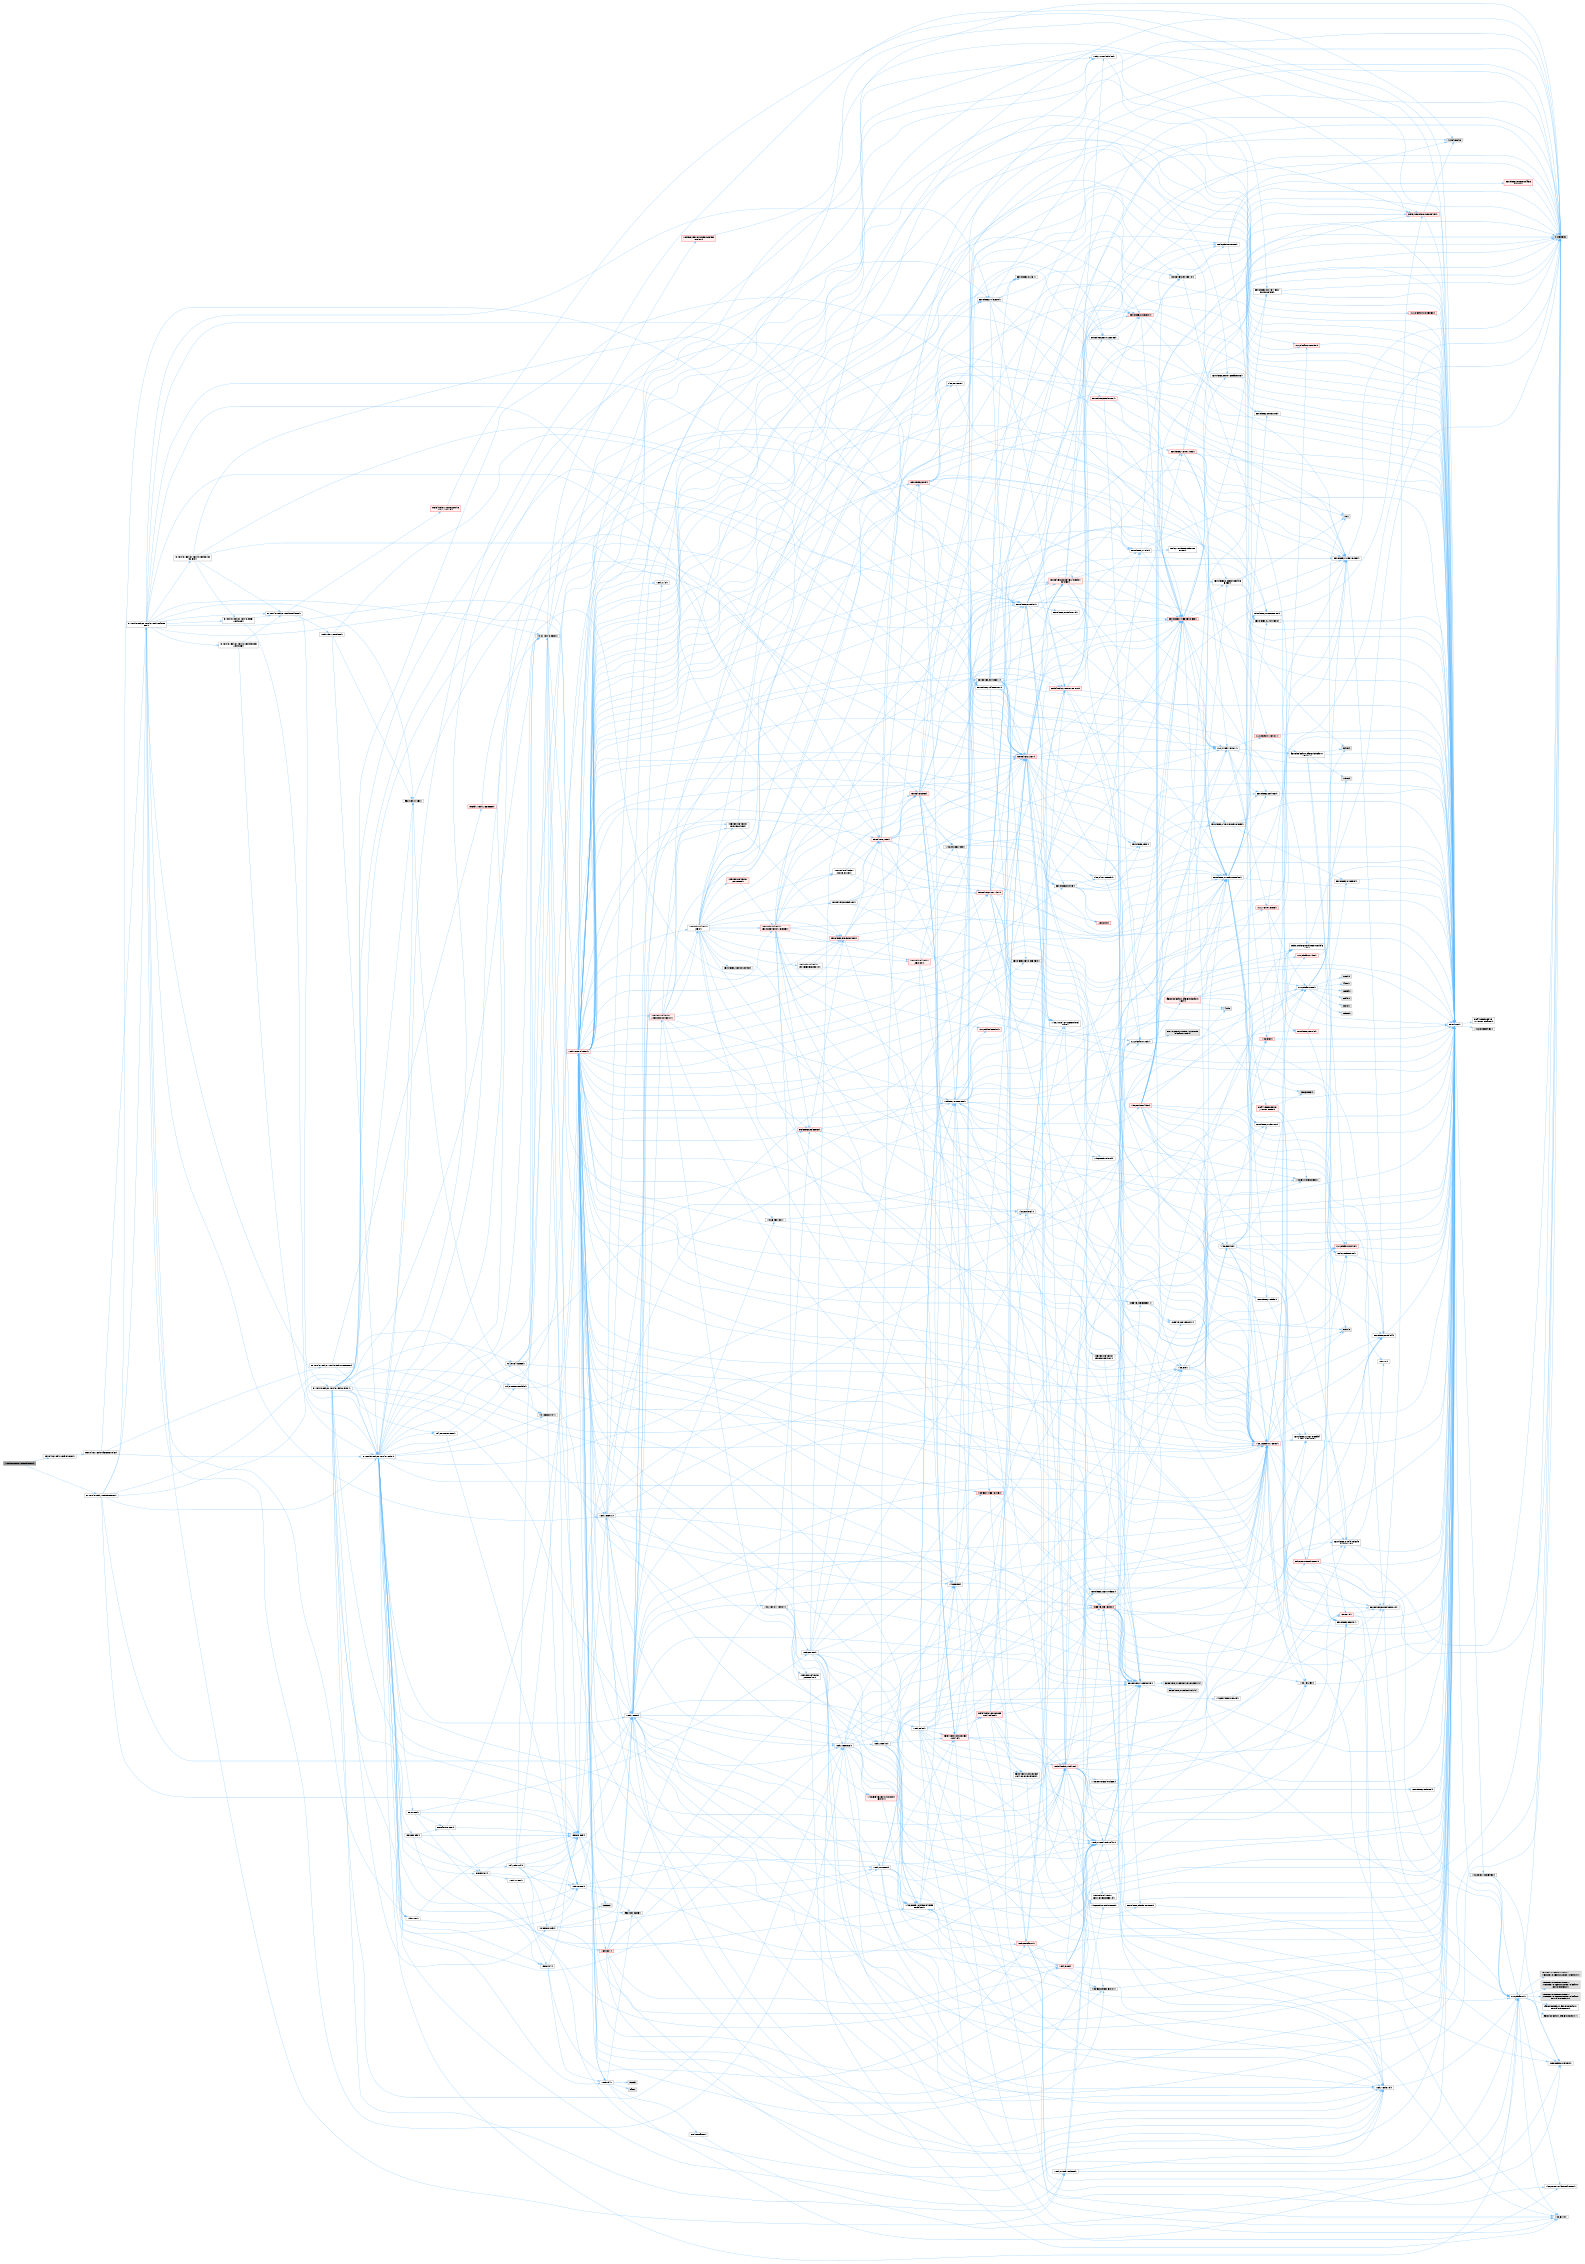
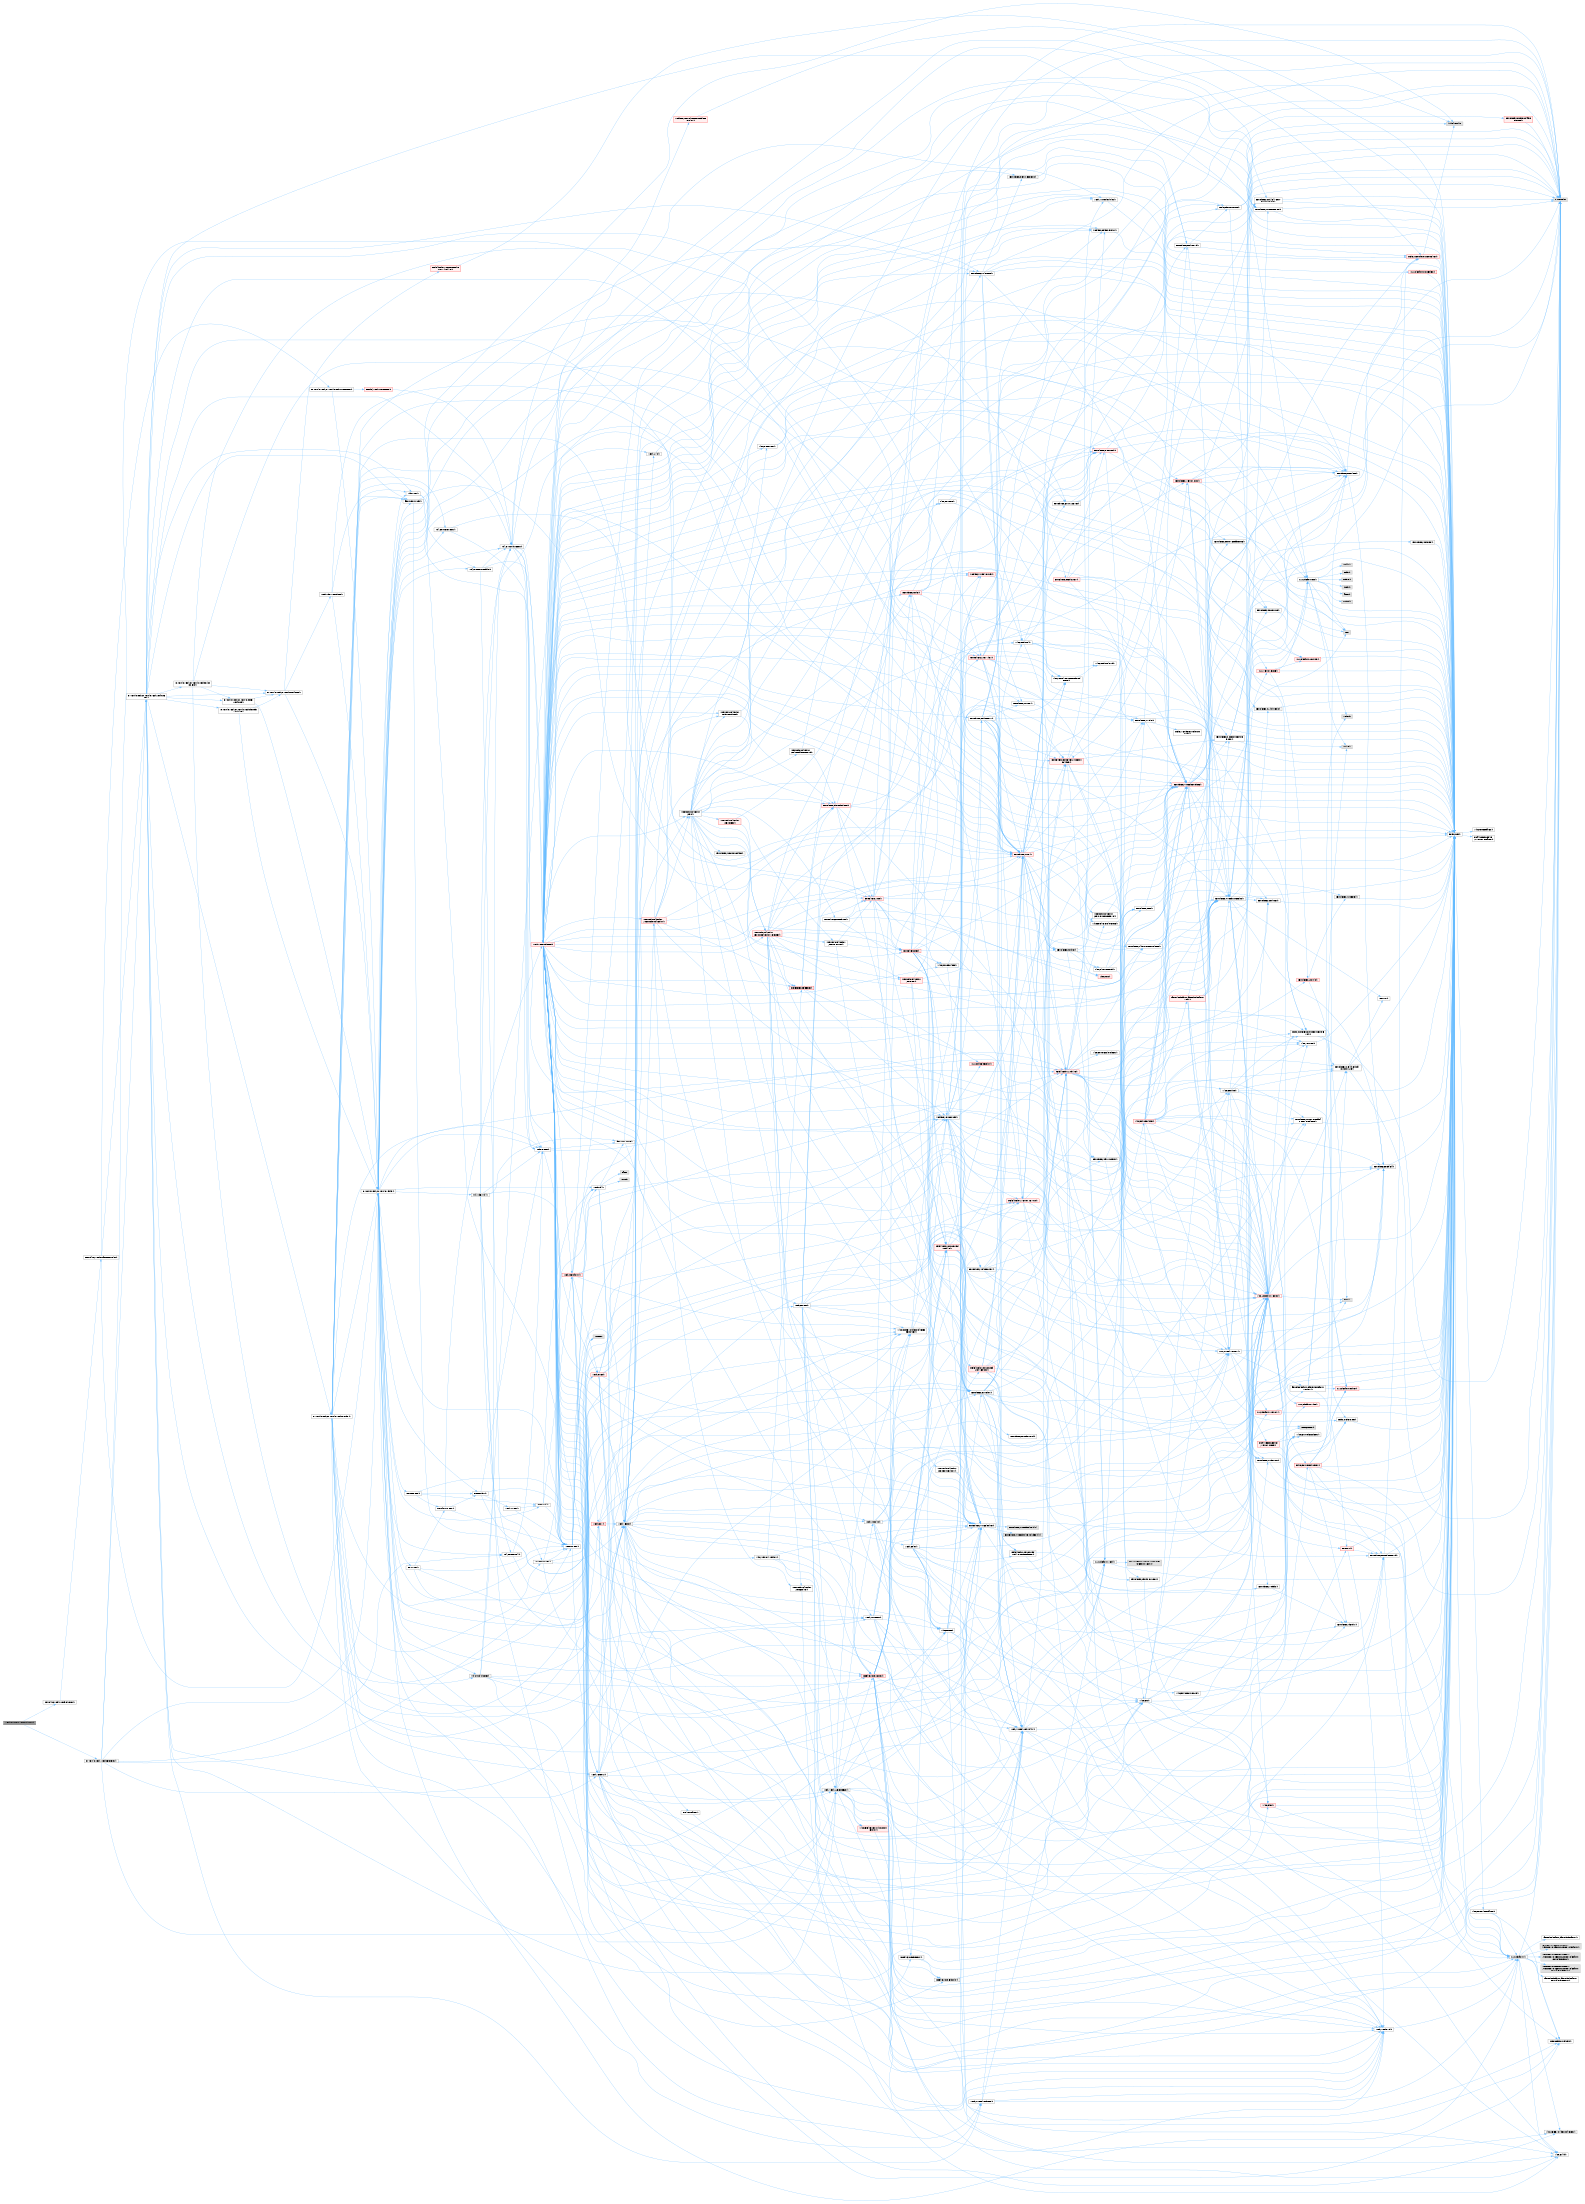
node "Templates/UnrealNames.h": label "Templates/UnrealNames.h" -> "Templates/Requires.h"
node "limits": removed
edge "UObject/UnrealNames.h" -> "Math/Transform.h": reversed
node "Math/Vector2D.h": label "Math/Vector2D.h" -> "Math/MeshAABBTree2D.h"
